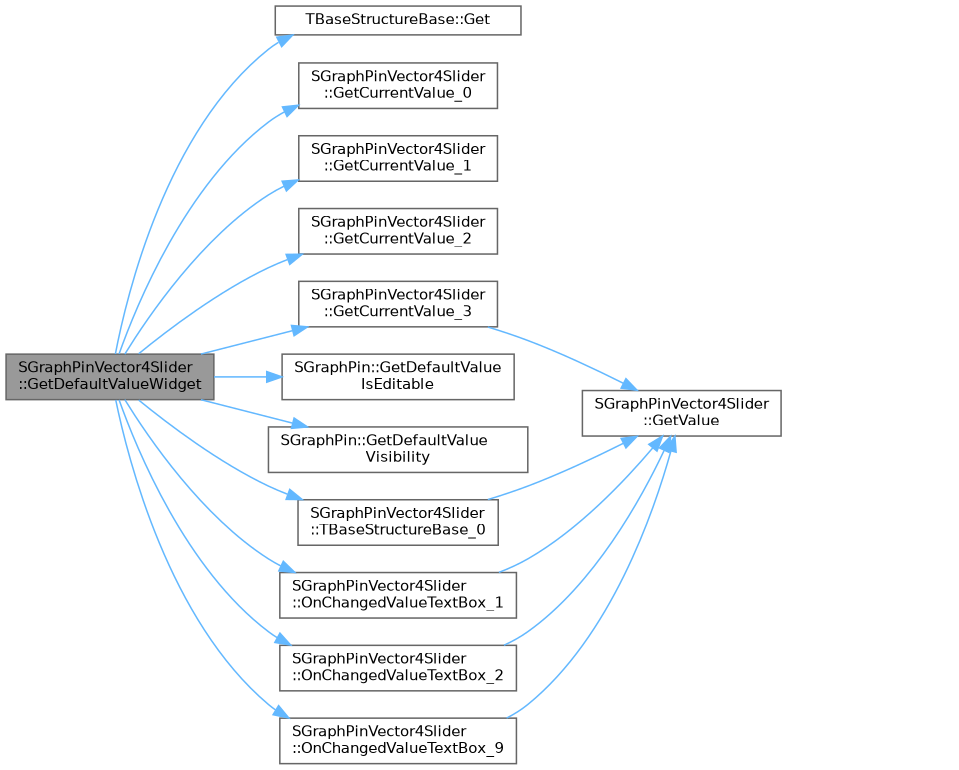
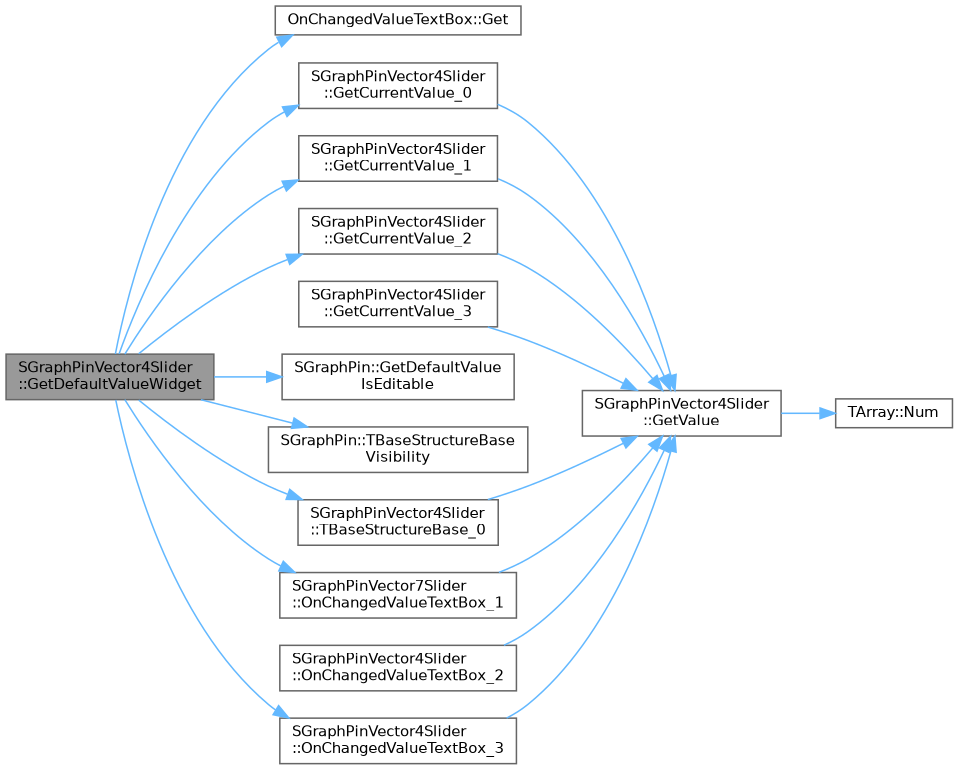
node "TBaseStructureBase::Get": label "TBaseStructureBase::Get" -> "OnChangedValueTextBox::Get"
edge "SGraphPinVector4Slider ::GetCurrentValue_0" -> "SGraphPinVector4Slider ::GetValue": added
edge "SGraphPinVector4Slider ::GetCurrentValue_1" -> "SGraphPinVector4Slider ::GetValue": added
edge "SGraphPinVector4Slider ::GetCurrentValue_2" -> "SGraphPinVector4Slider ::GetValue": added
edge "SGraphPinVector4Slider ::GetDefaultValueWidget" -> "SGraphPinVector4Slider ::GetCurrentValue_3": removed
node "TArray::Num": added
node "SGraphPin::GetDefaultValue Visibility": label "SGraphPin::GetDefaultValue Visibility" -> "SGraphPin::TBaseStructureBase Visibility"
edge "SGraphPinVector4Slider ::GetDefaultValueWidget" -> "SGraphPinVector4Slider ::OnChangedValueTextBox_2": removed
node "SGraphPinVector4Slider ::OnChangedValueTextBox_1": label "SGraphPinVector4Slider ::OnChangedValueTextBox_1" -> "SGraphPinVector7Slider ::OnChangedValueTextBox_1"
node "SGraphPinVector4Slider ::OnChangedValueTextBox_9": label "SGraphPinVector4Slider ::OnChangedValueTextBox_9" -> "SGraphPinVector4Slider ::OnChangedValueTextBox_3"
